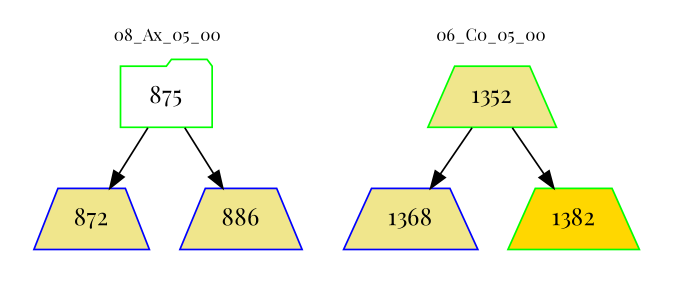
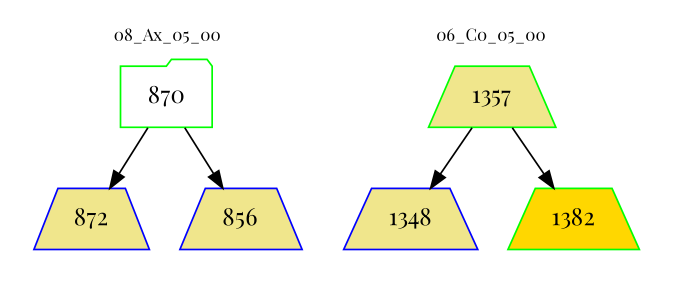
node "875": label "875" -> "870"
node "1352": label "1352" -> "1357"
node "886": label "886" -> "856"
node "1368": label "1368" -> "1348"
